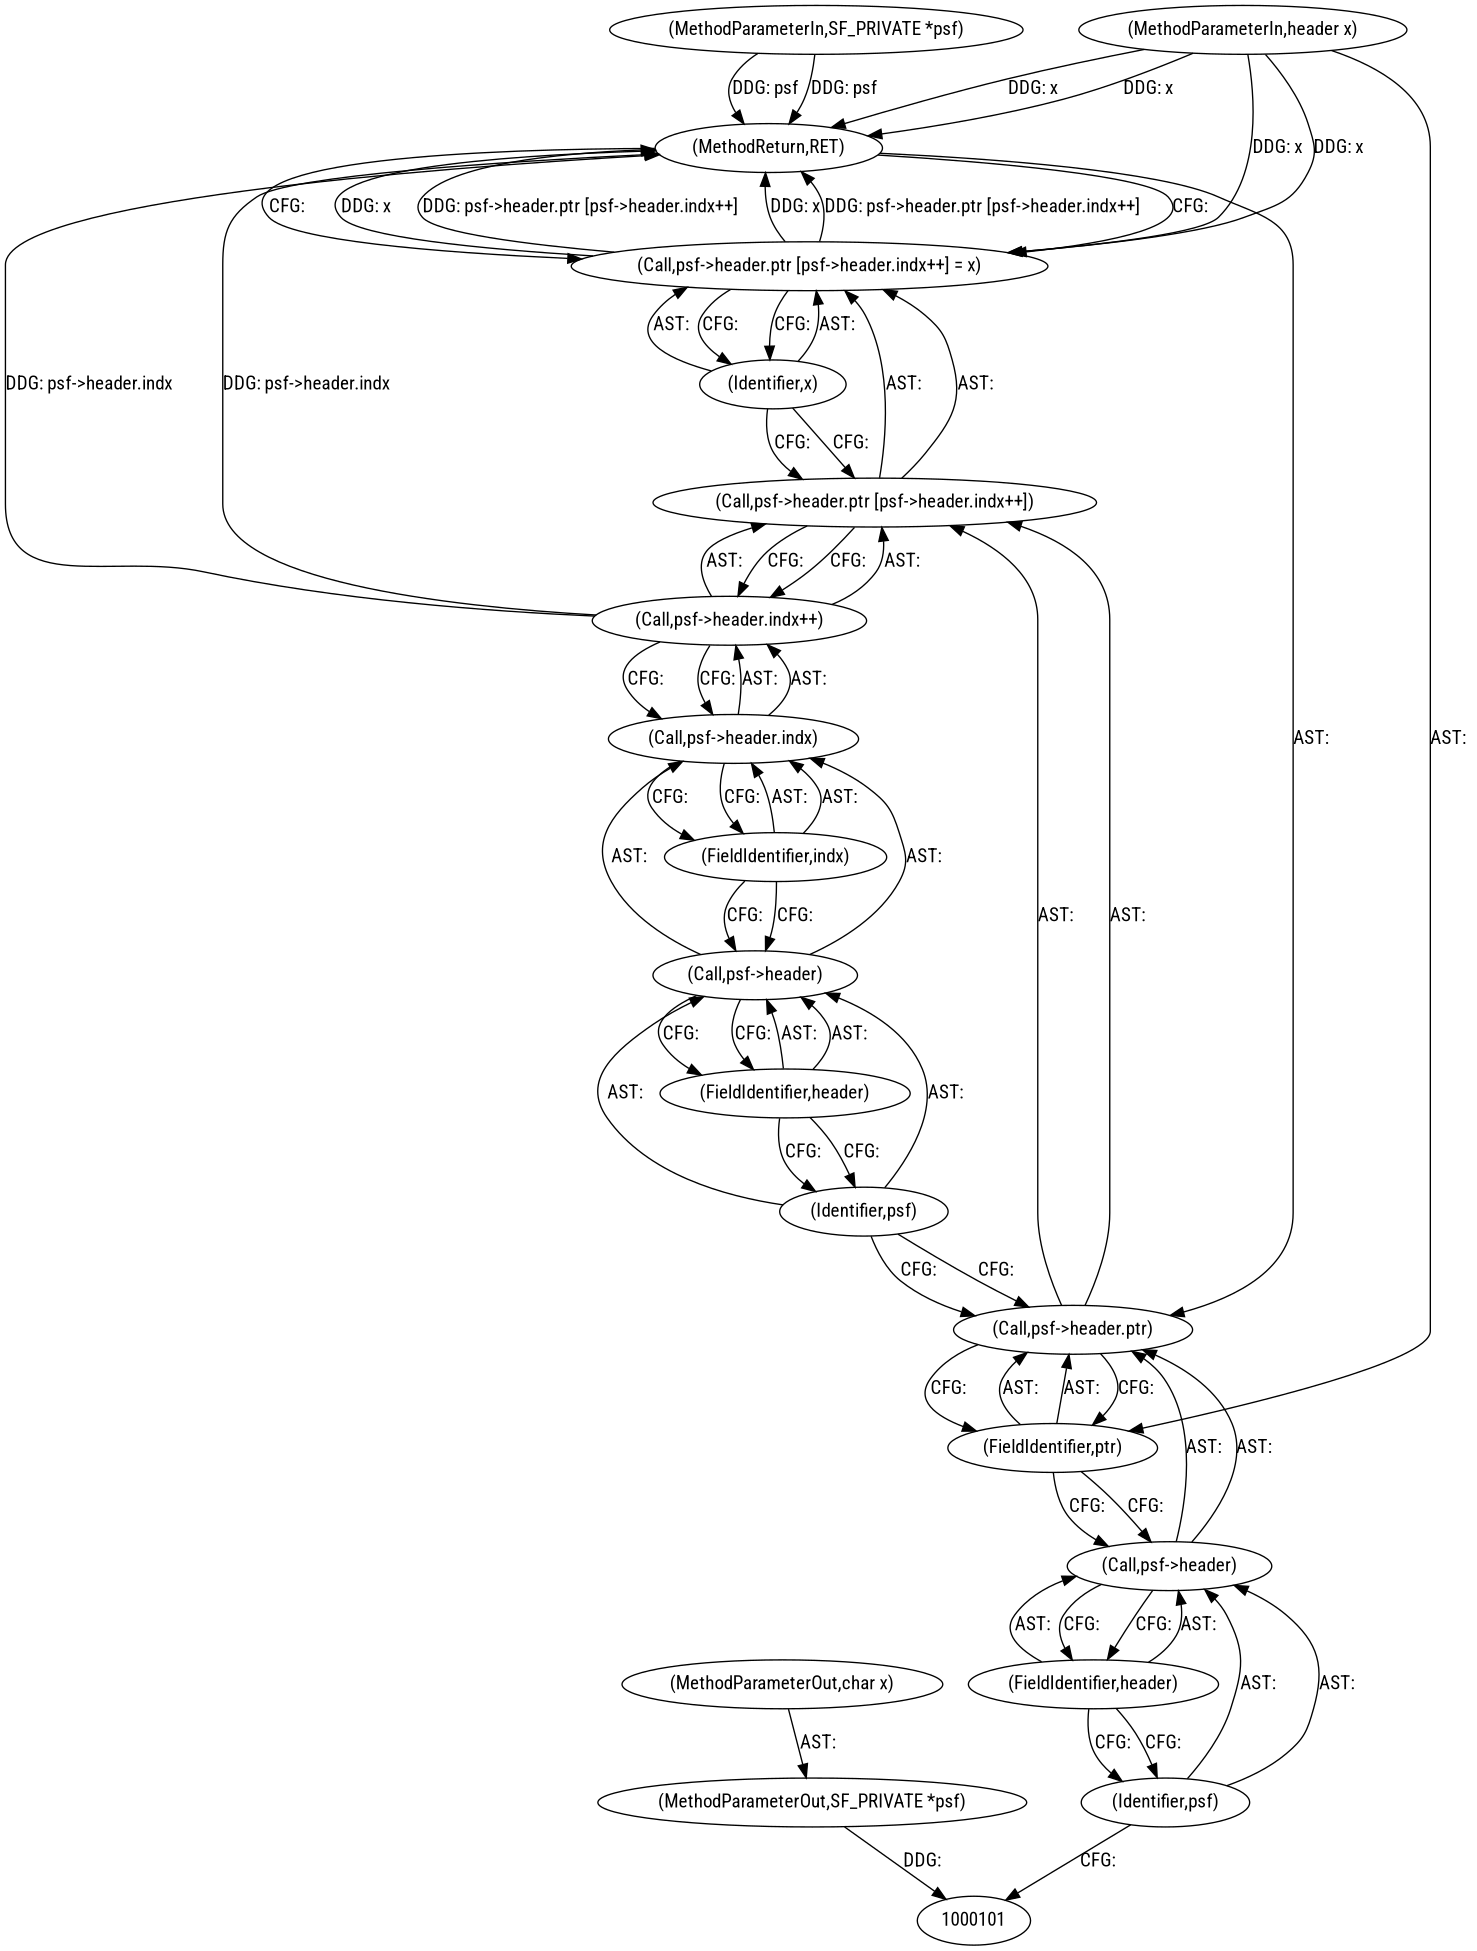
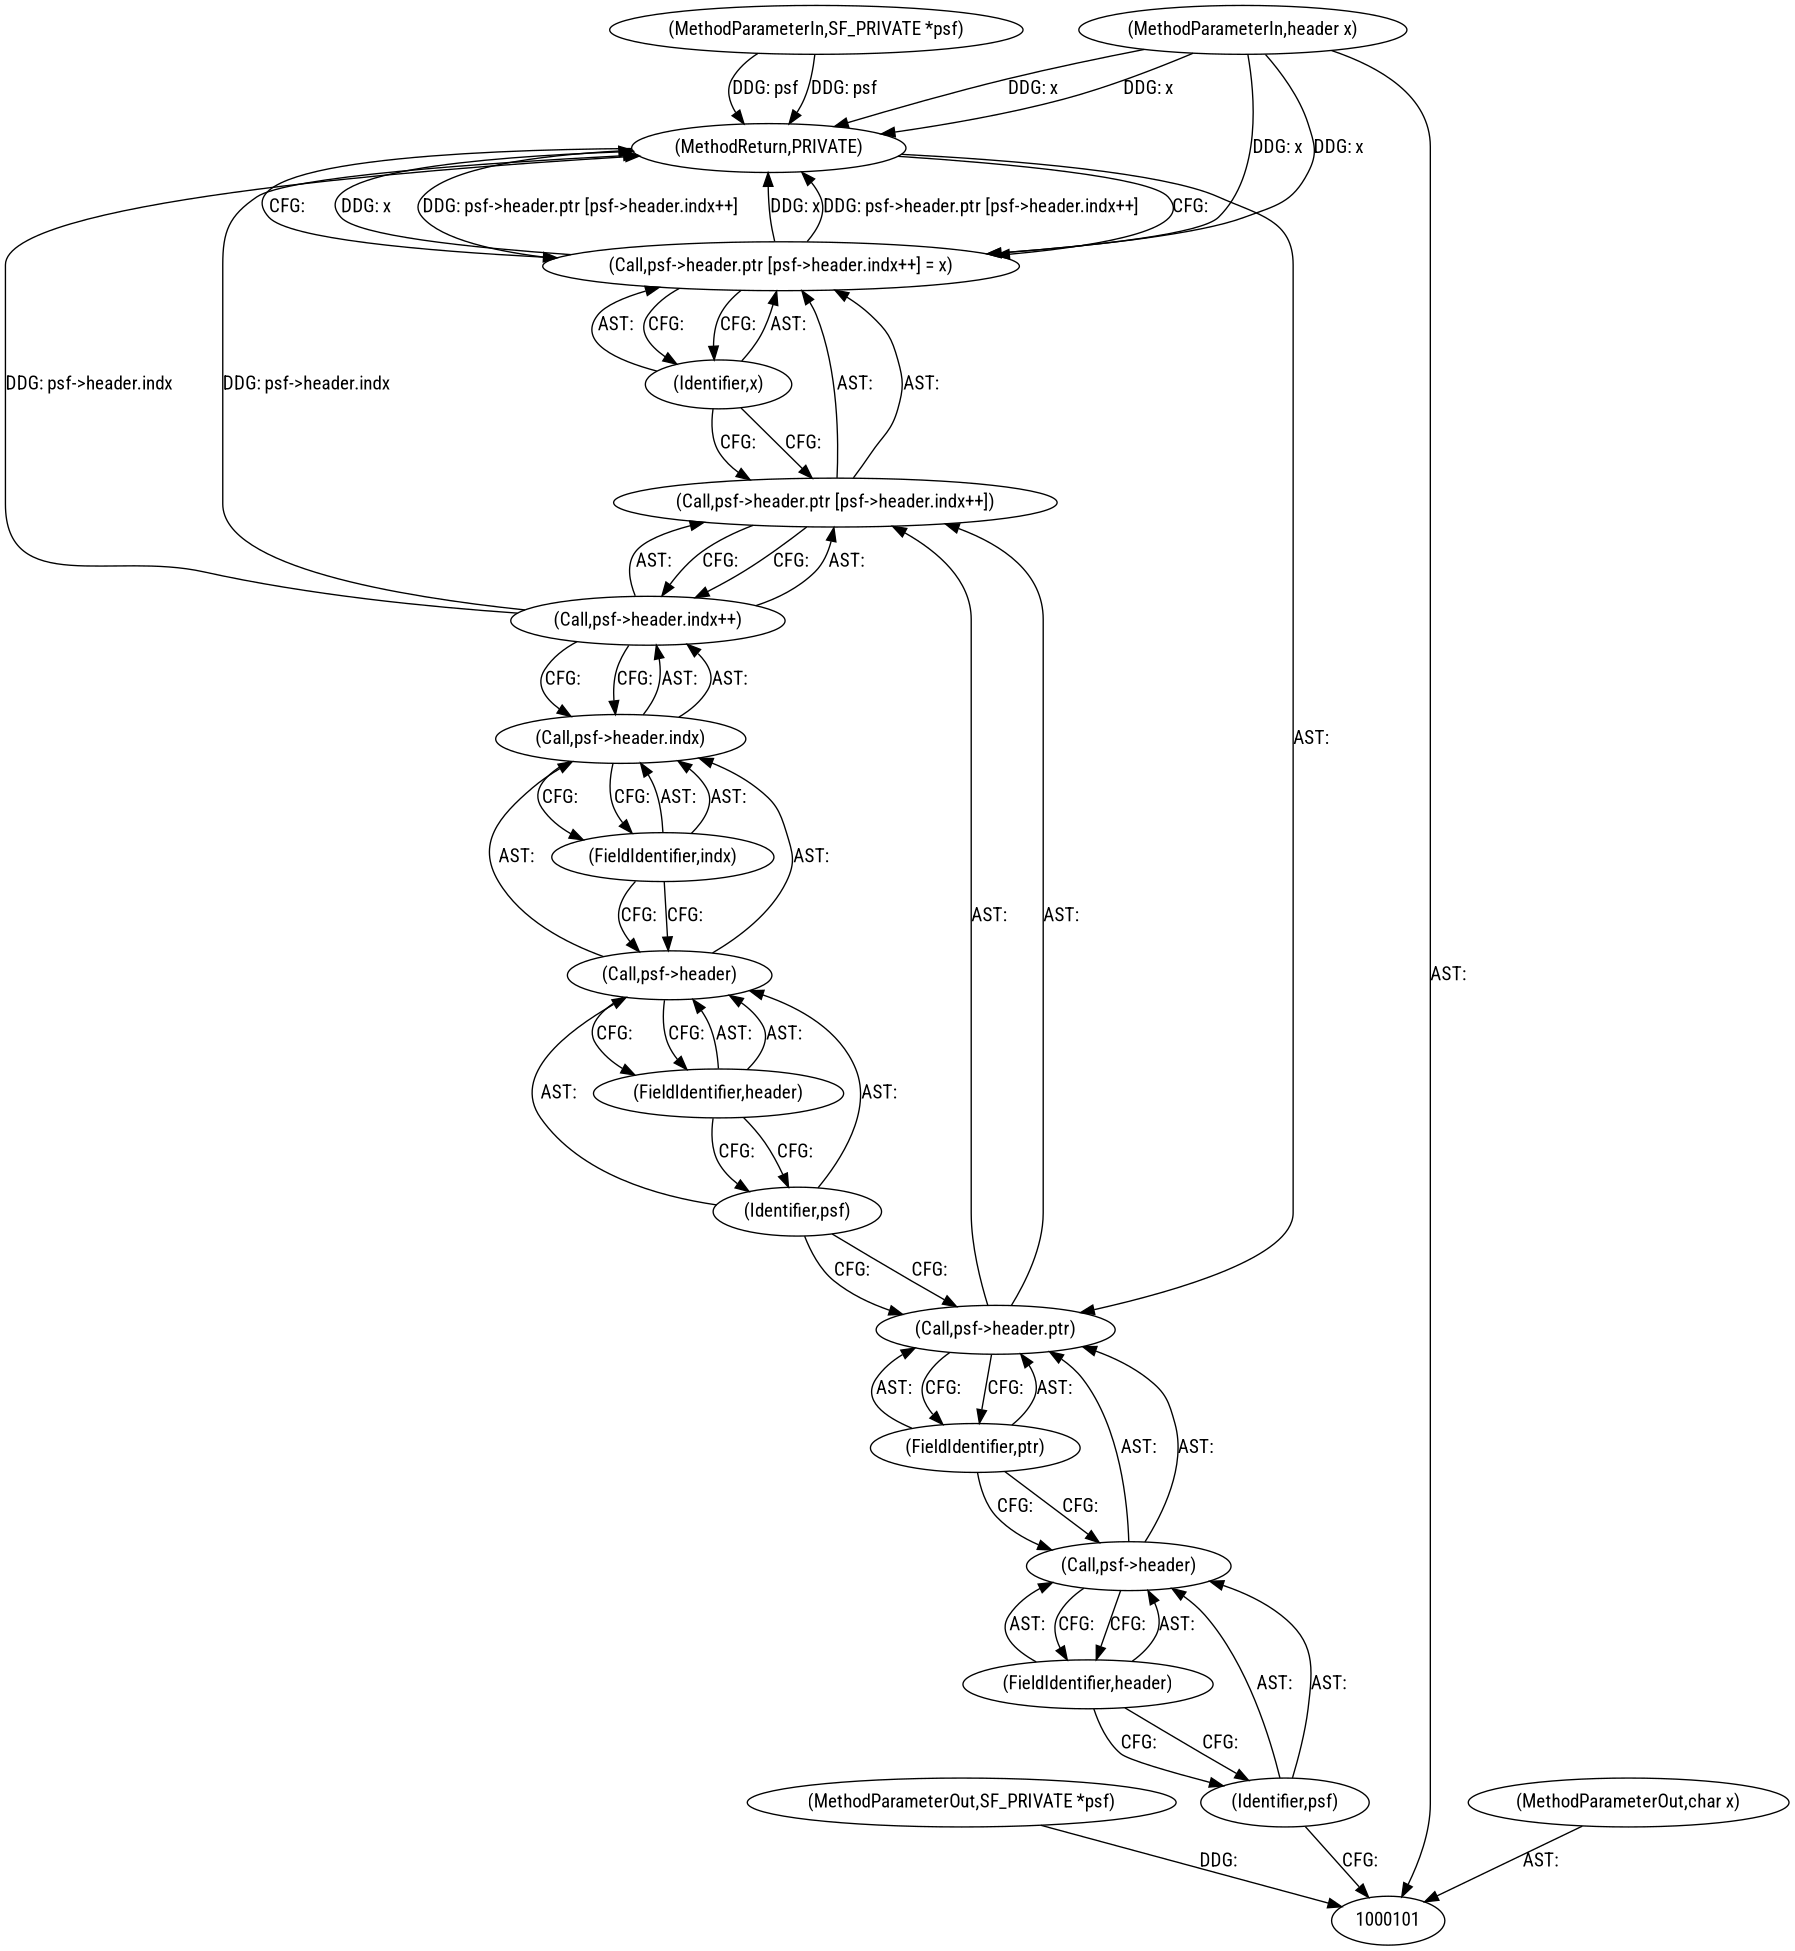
node "(MethodReturn,RET)": label "(MethodReturn,RET)" -> "(MethodReturn,PRIVATE)"
edge "(MethodParameterIn,header x)" -> "(FieldIdentifier,ptr)": now "(MethodParameterIn,header x)" -> "1000101"
edge "(MethodParameterOut,char x)" -> "(MethodParameterOut,SF_PRIVATE *psf)": now "(MethodParameterOut,char x)" -> "1000101"
